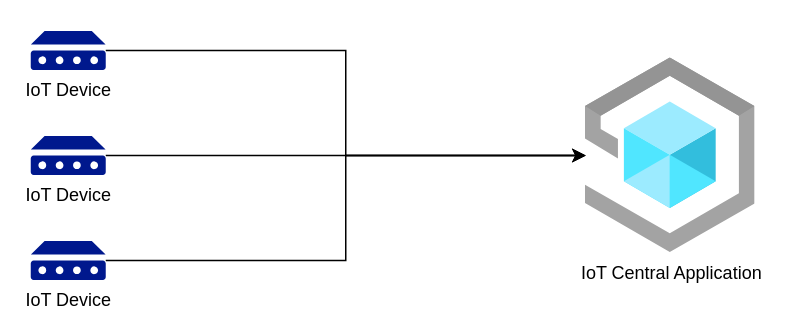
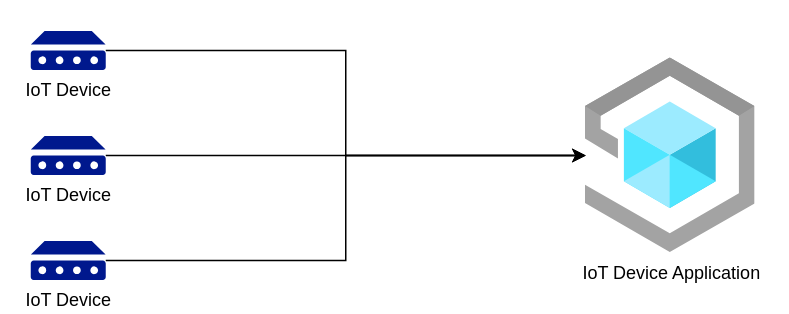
node "IoT Central Application": label "IoT Central Application" -> "IoT Device Application"
